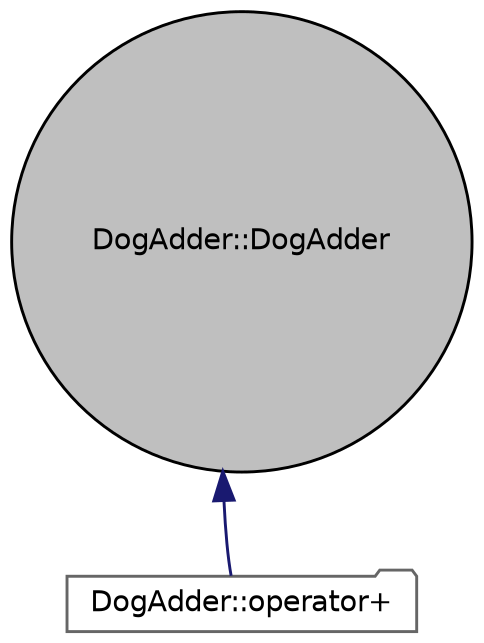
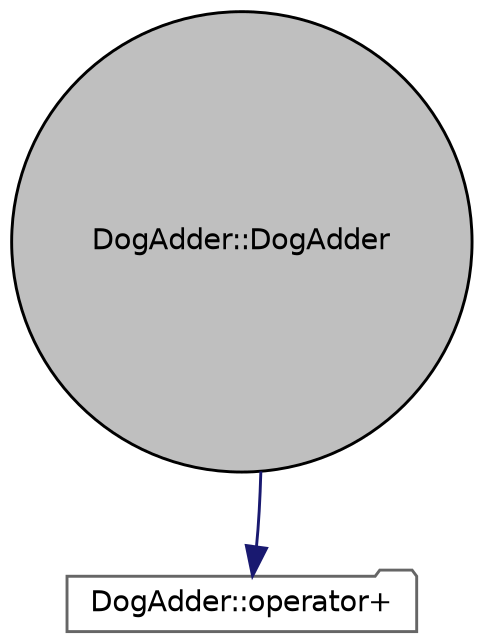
edge "DogAdder::operator+" -> "DogAdder::DogAdder": reversed
